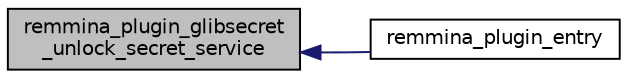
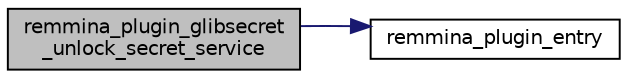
edge "remmina_plugin_entry" -> "remmina_plugin_glibsecret _unlock_secret_service": reversed
